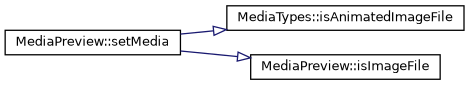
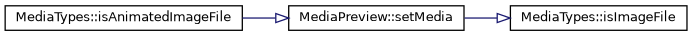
edge "MediaPreview::setMedia" -> "MediaTypes::isAnimatedImageFile": reversed
node "MediaPreview::isImageFile": label "MediaPreview::isImageFile" -> "MediaTypes::isImageFile"
